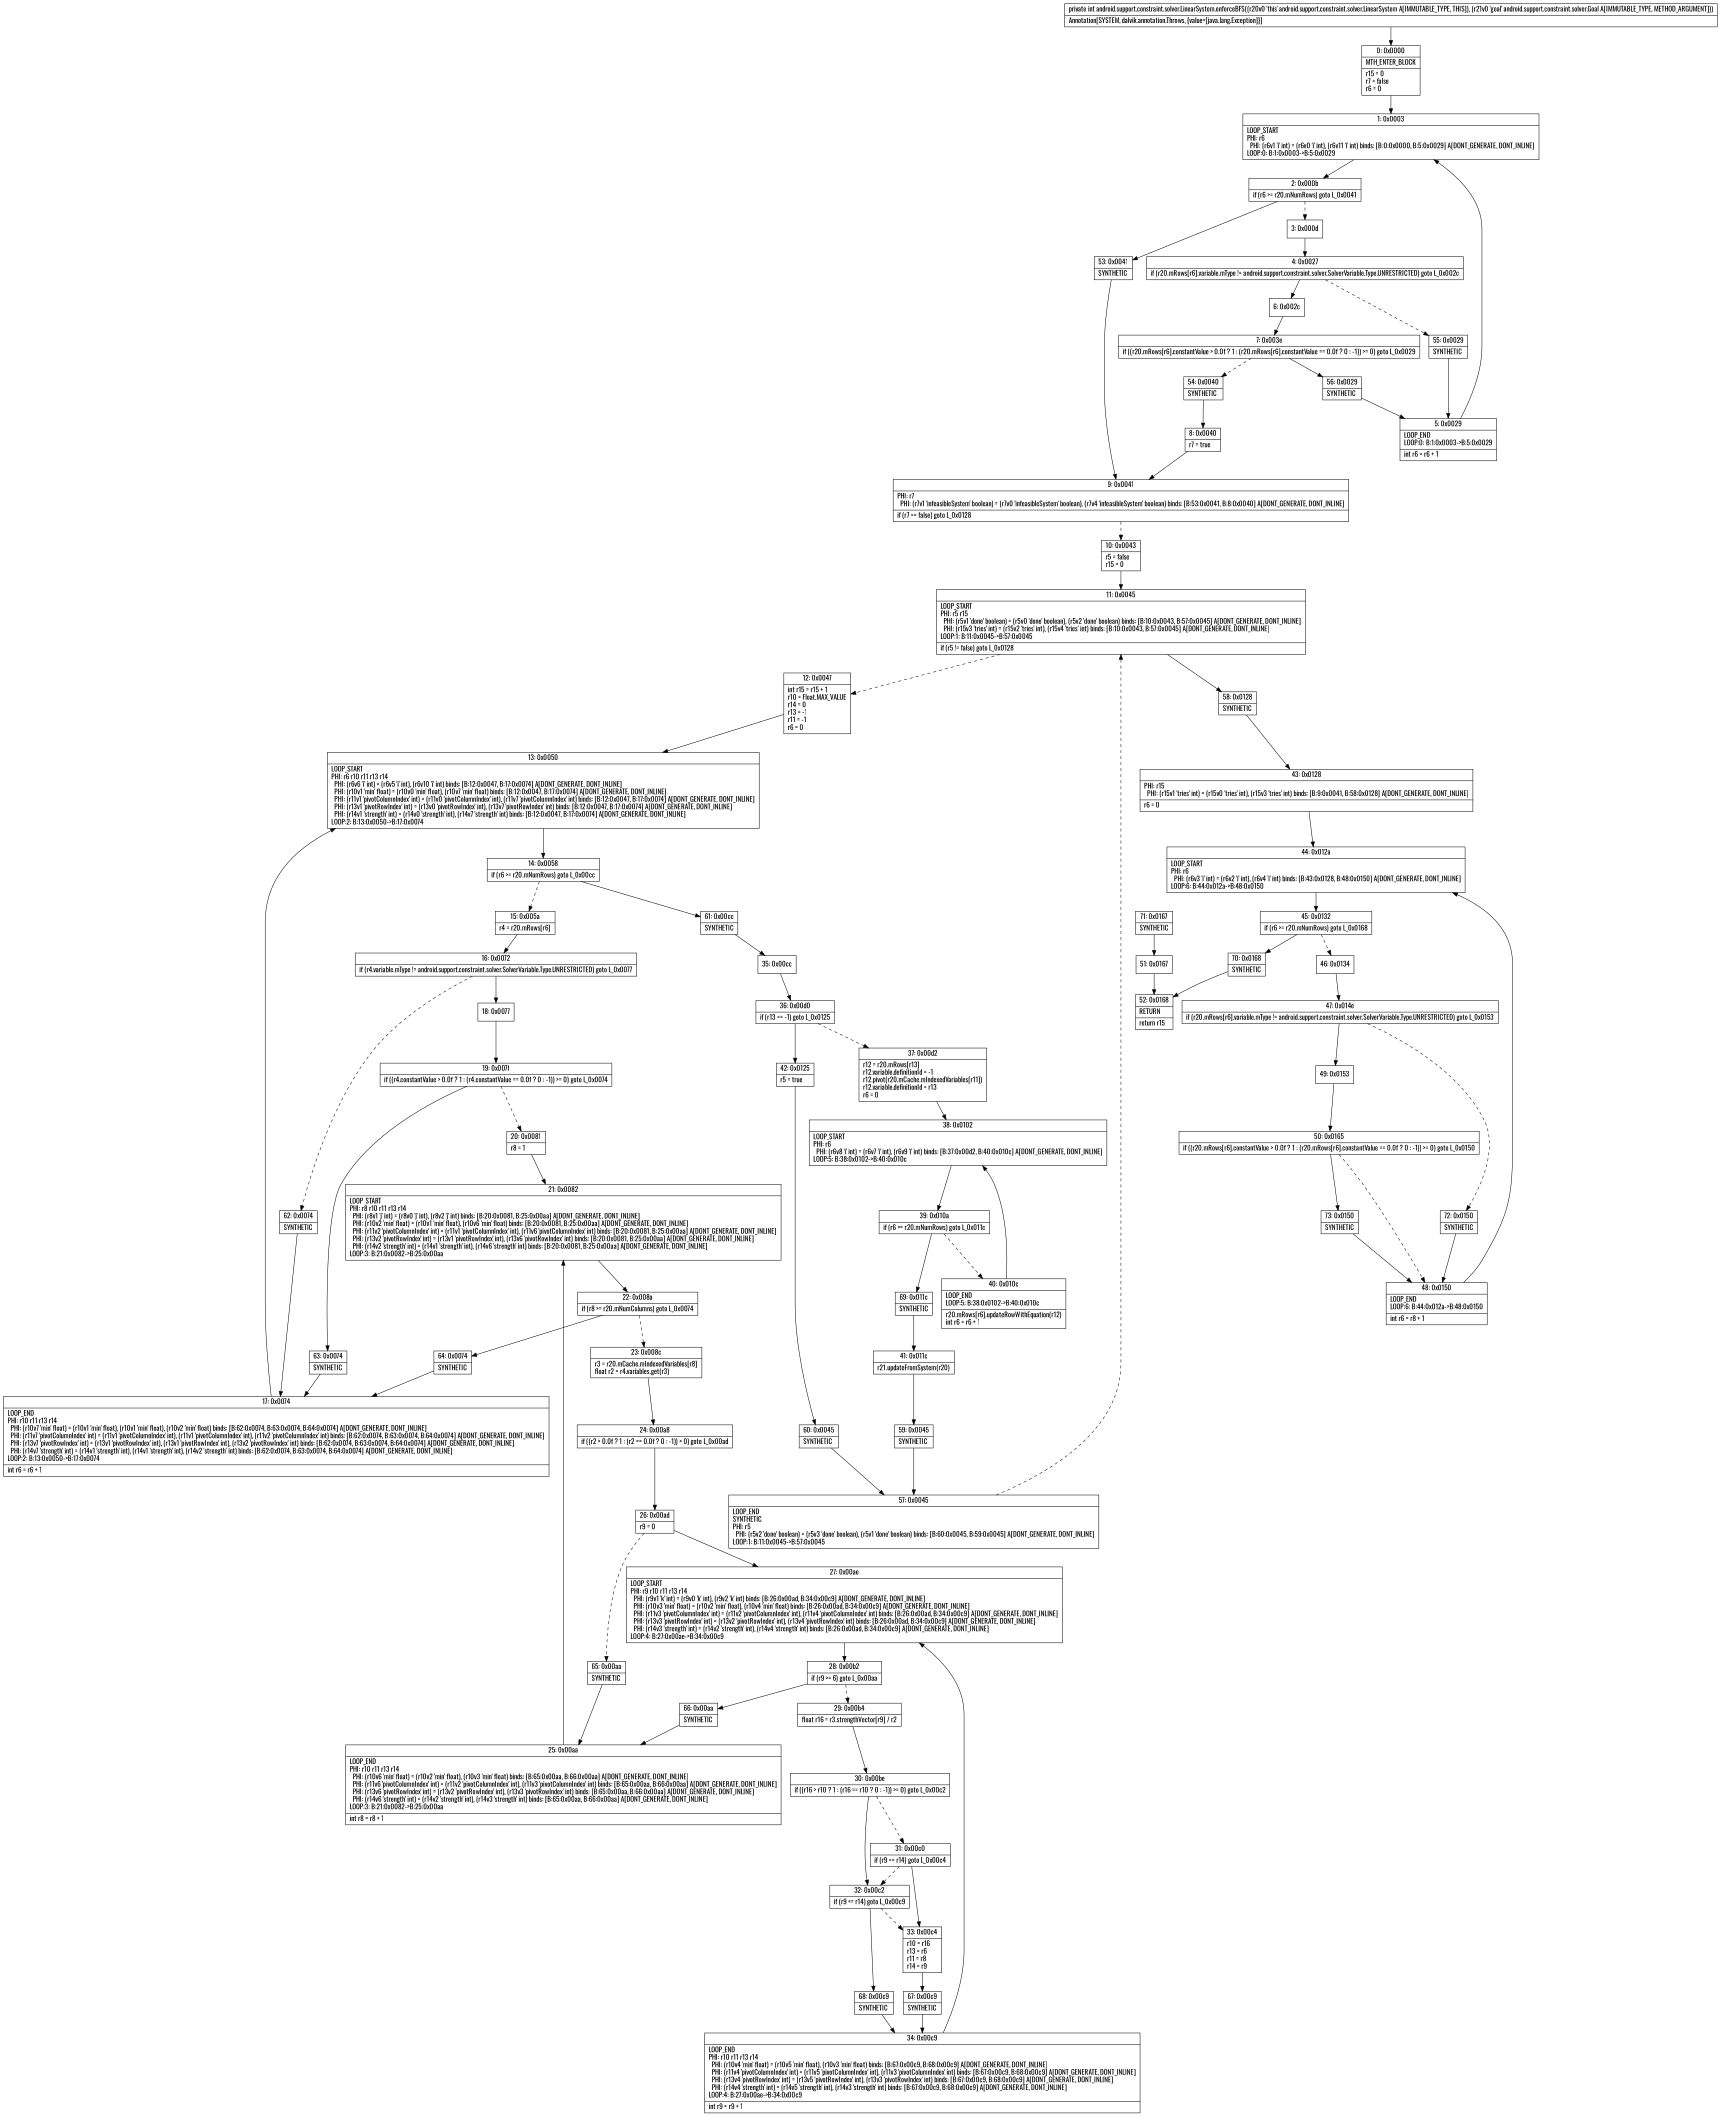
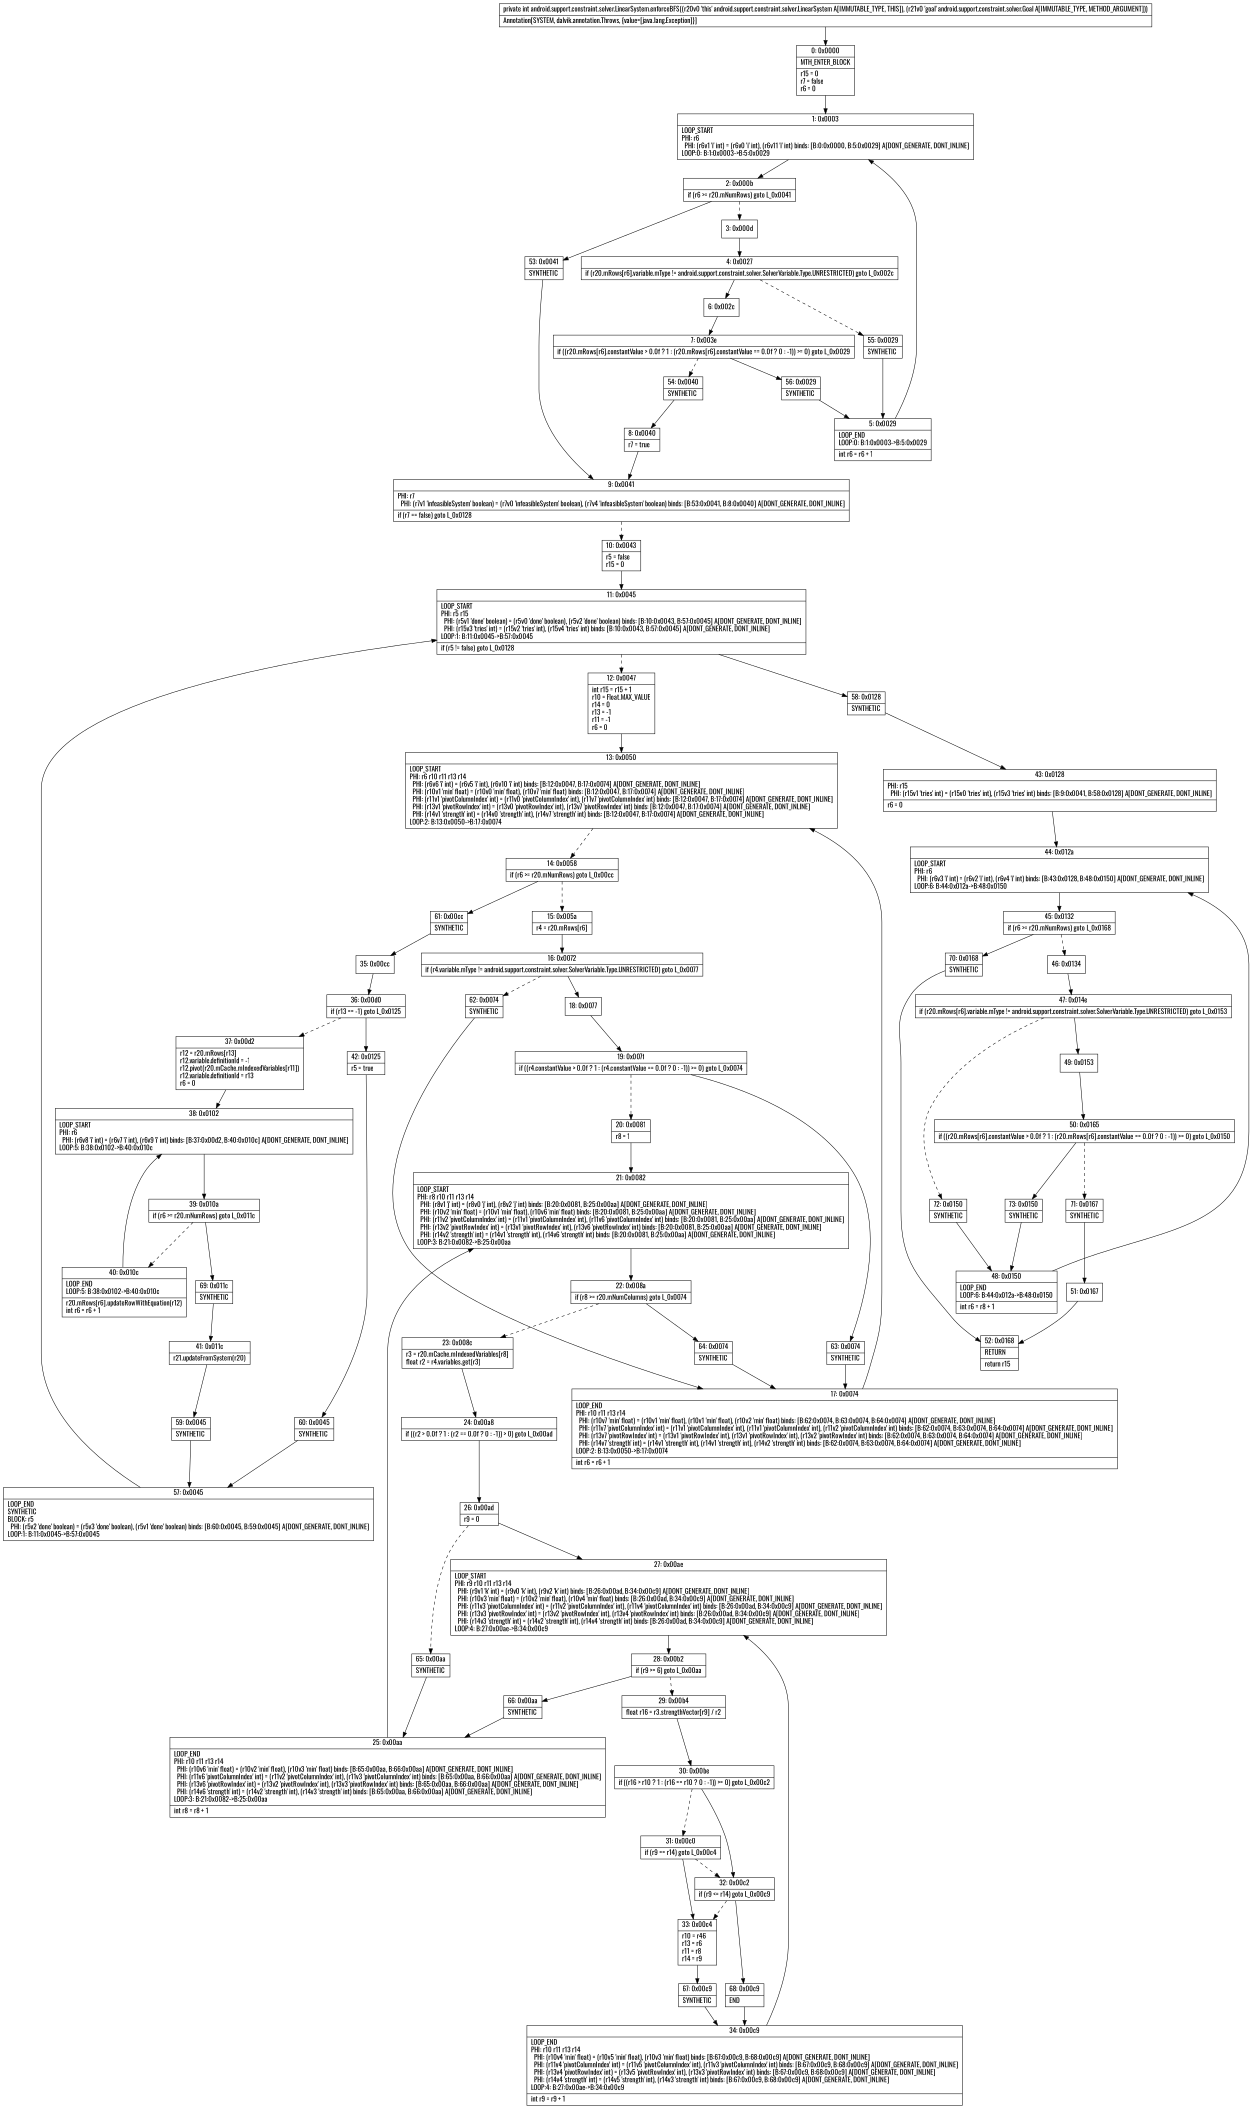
edge "13: 0x0050" -> "14: 0x0058": style solid -> dashed
edge "57: 0x0045" -> "11: 0x0045": style dashed -> solid
edge "50: 0x0165" -> "48: 0x0150": now "50: 0x0165" -> "71: 0x0167"
node "57: 0x0045": text "PHI: r5" -> "BLOCK: r5"
node "33: 0x00c4": text "r10 = r16" -> "r10 = r46"
node "68: 0x00c9": text "SYNTHETIC" -> "END"
